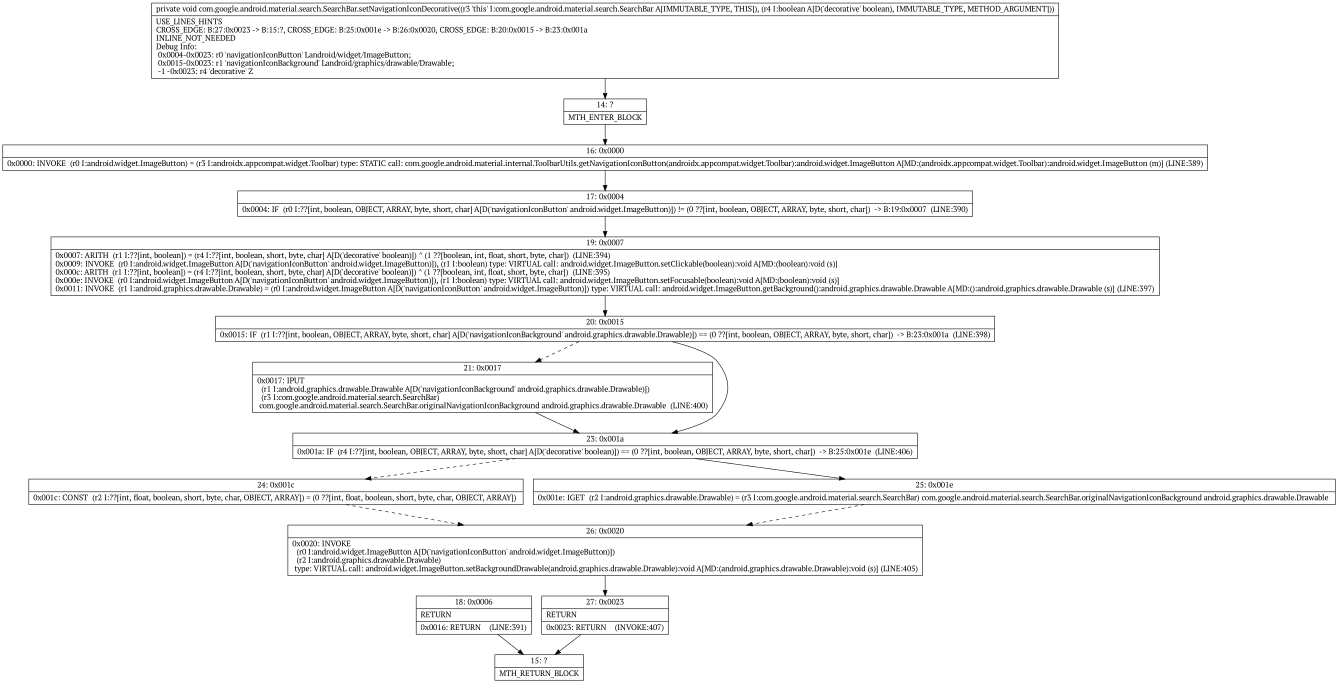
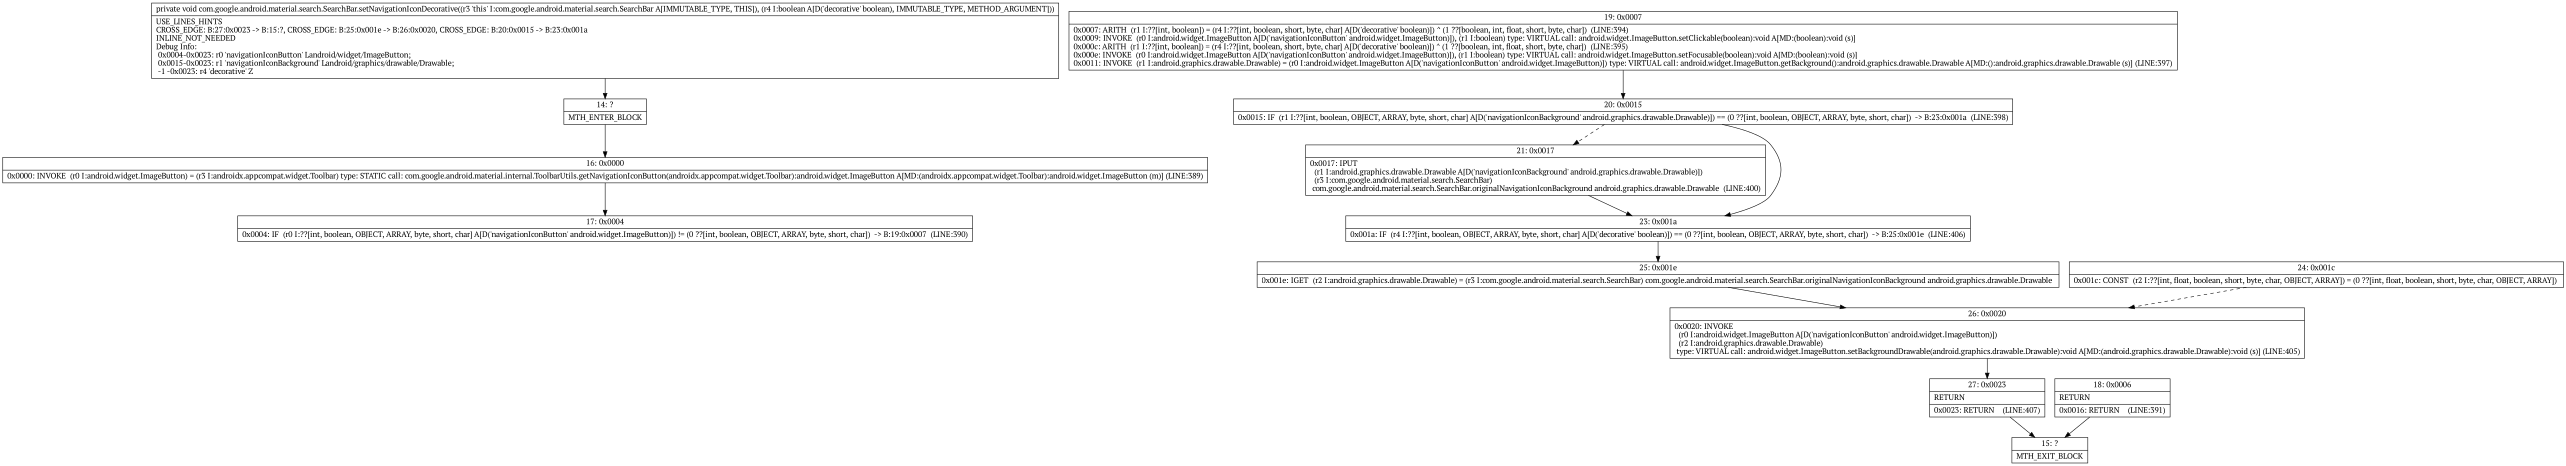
edge "17: 0x0004" -> "19: 0x0007": removed
edge "23: 0x001a" -> "24: 0x001c": removed
edge "25: 0x001e" -> "26: 0x0020": style dashed -> solid
node "27: 0x0023": text "0x0023: RETURN    (INVOKE:407)" -> "0x0023: RETURN    (LINE:407)"
node "15: ?": text "MTH_RETURN_BLOCK" -> "MTH_EXIT_BLOCK"
